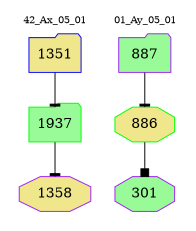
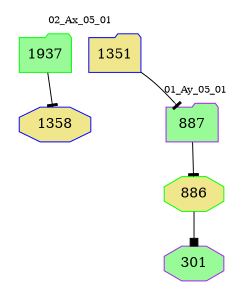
cluster "42_Ax_05_01": label "42_Ax_05_01" -> "02_Ax_05_01"
edge "1351" -> "1937": now "1351" -> "887"
node "1358": color purple -> blue
